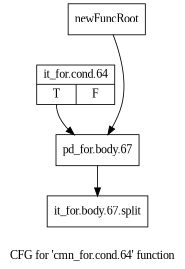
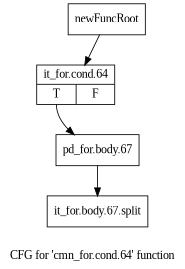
edge "newFuncRoot" -> "pd_for.body.67": now "newFuncRoot" -> "it_for.cond.64"
